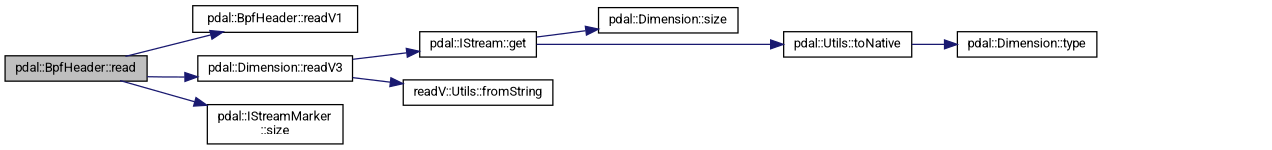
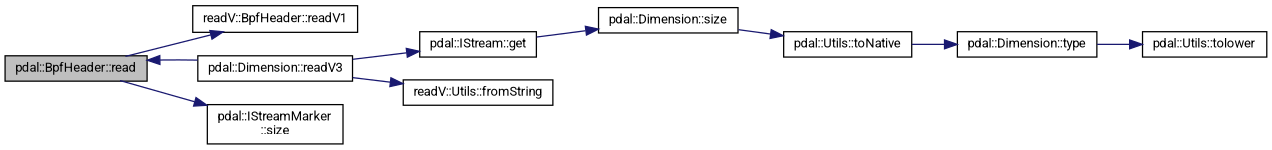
node "pdal::BpfHeader::readV1": label "pdal::BpfHeader::readV1" -> "readV::BpfHeader::readV1"
edge "pdal::IStream::get" -> "pdal::Utils::toNative": now "pdal::Dimension::size" -> "pdal::Utils::toNative"
node "pdal::Utils::tolower": added
edge "pdal::BpfHeader::read" -> "pdal::Dimension::readV3": reversed
